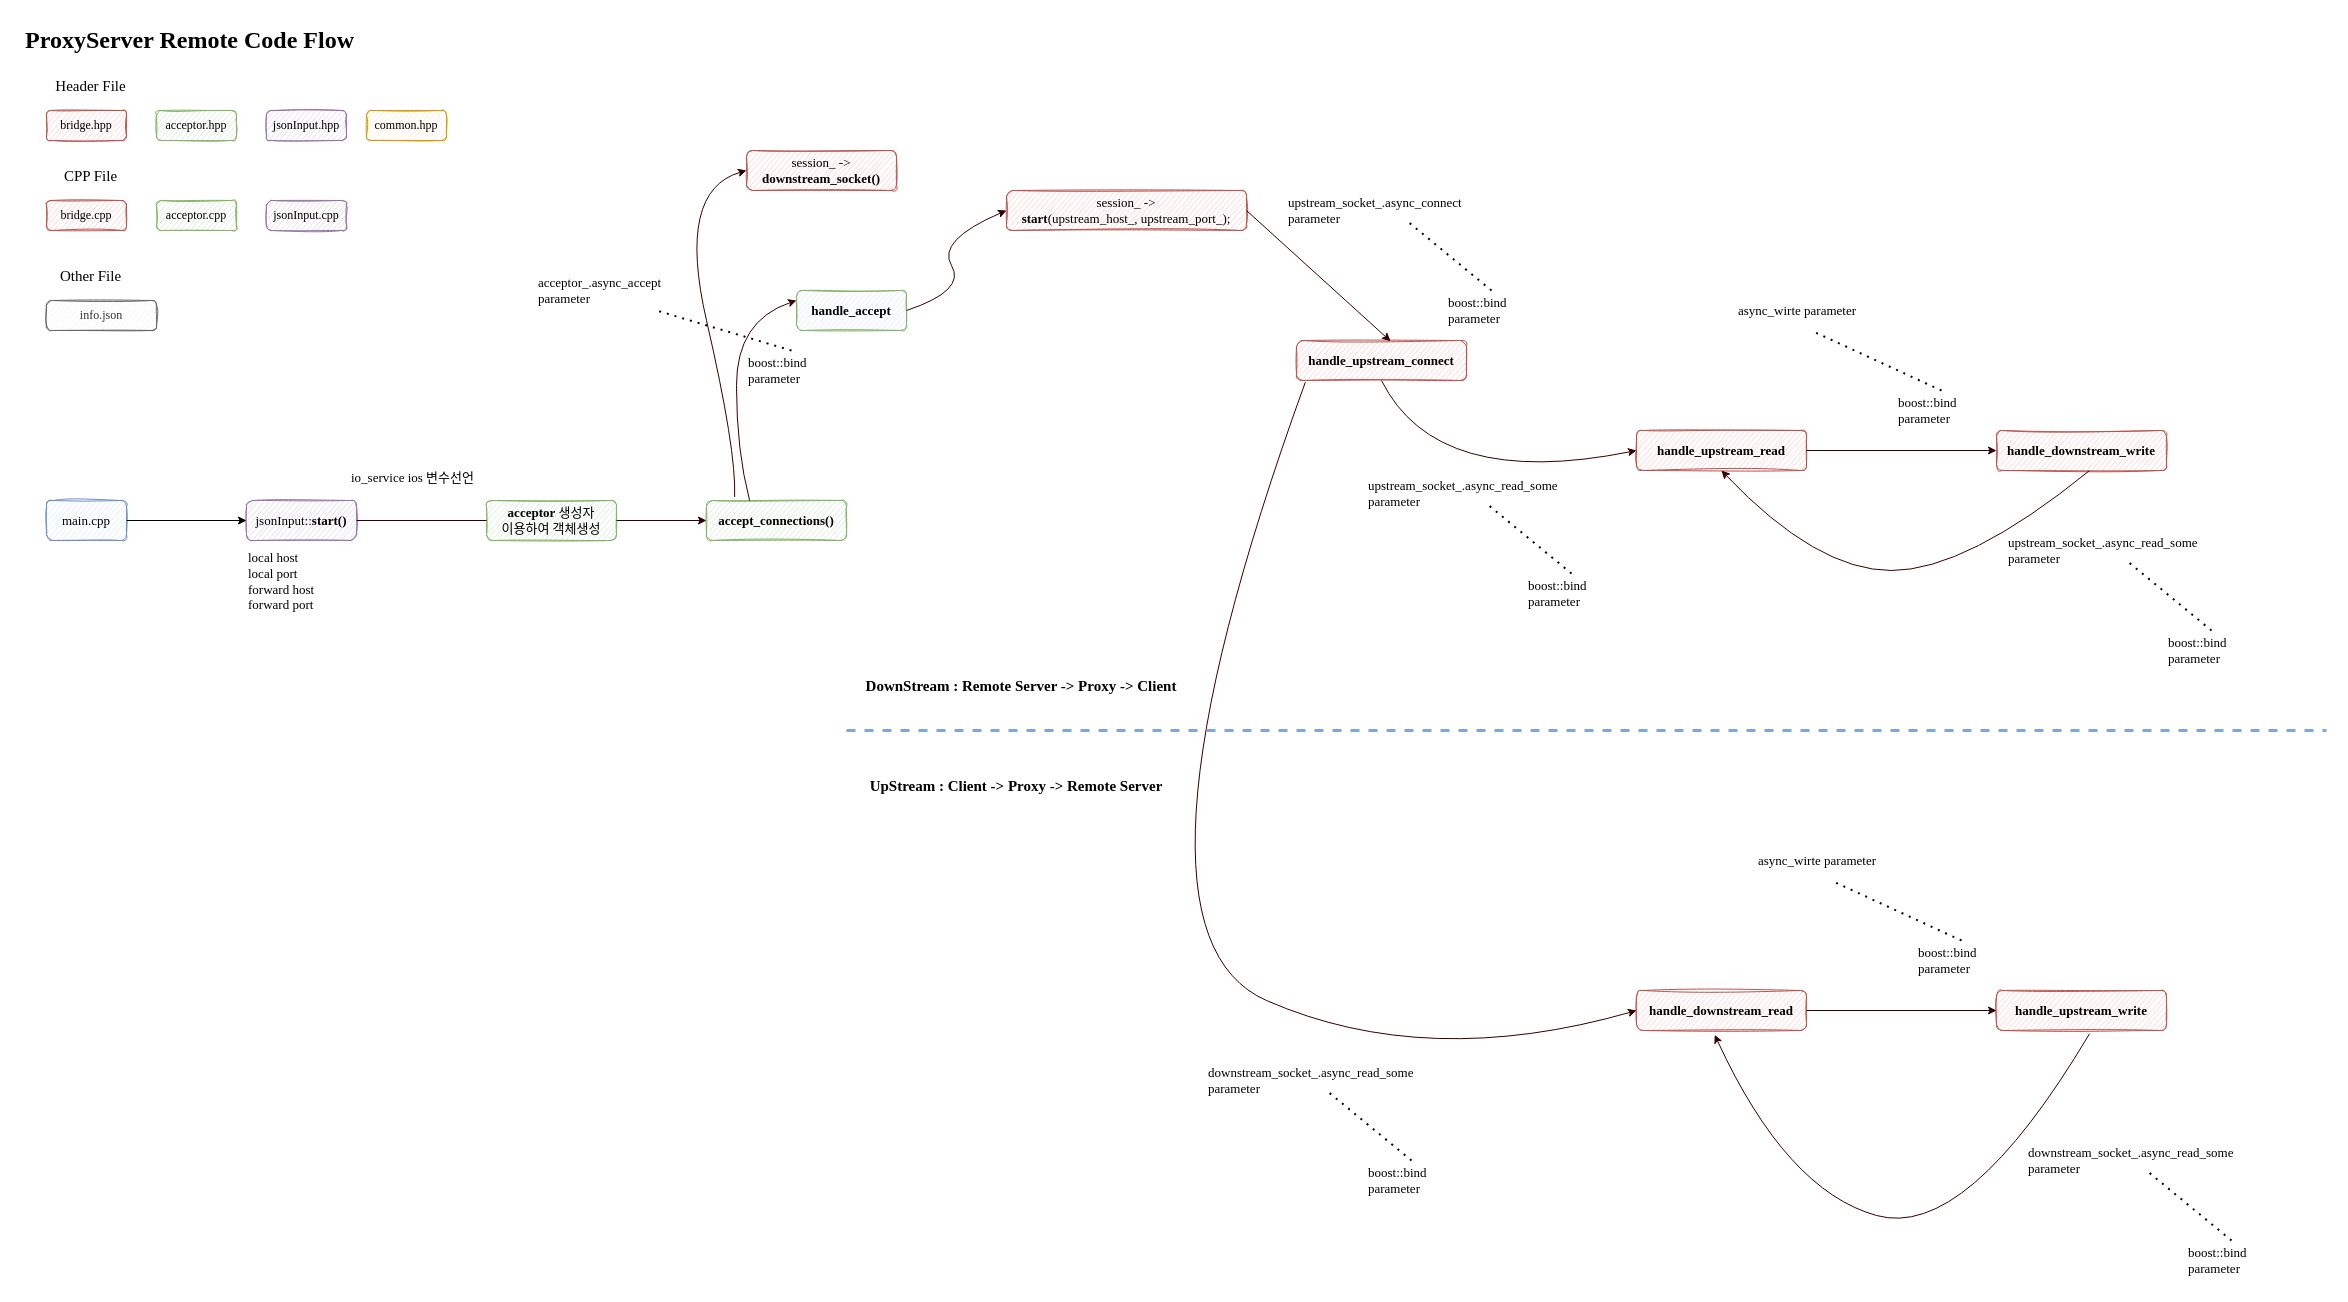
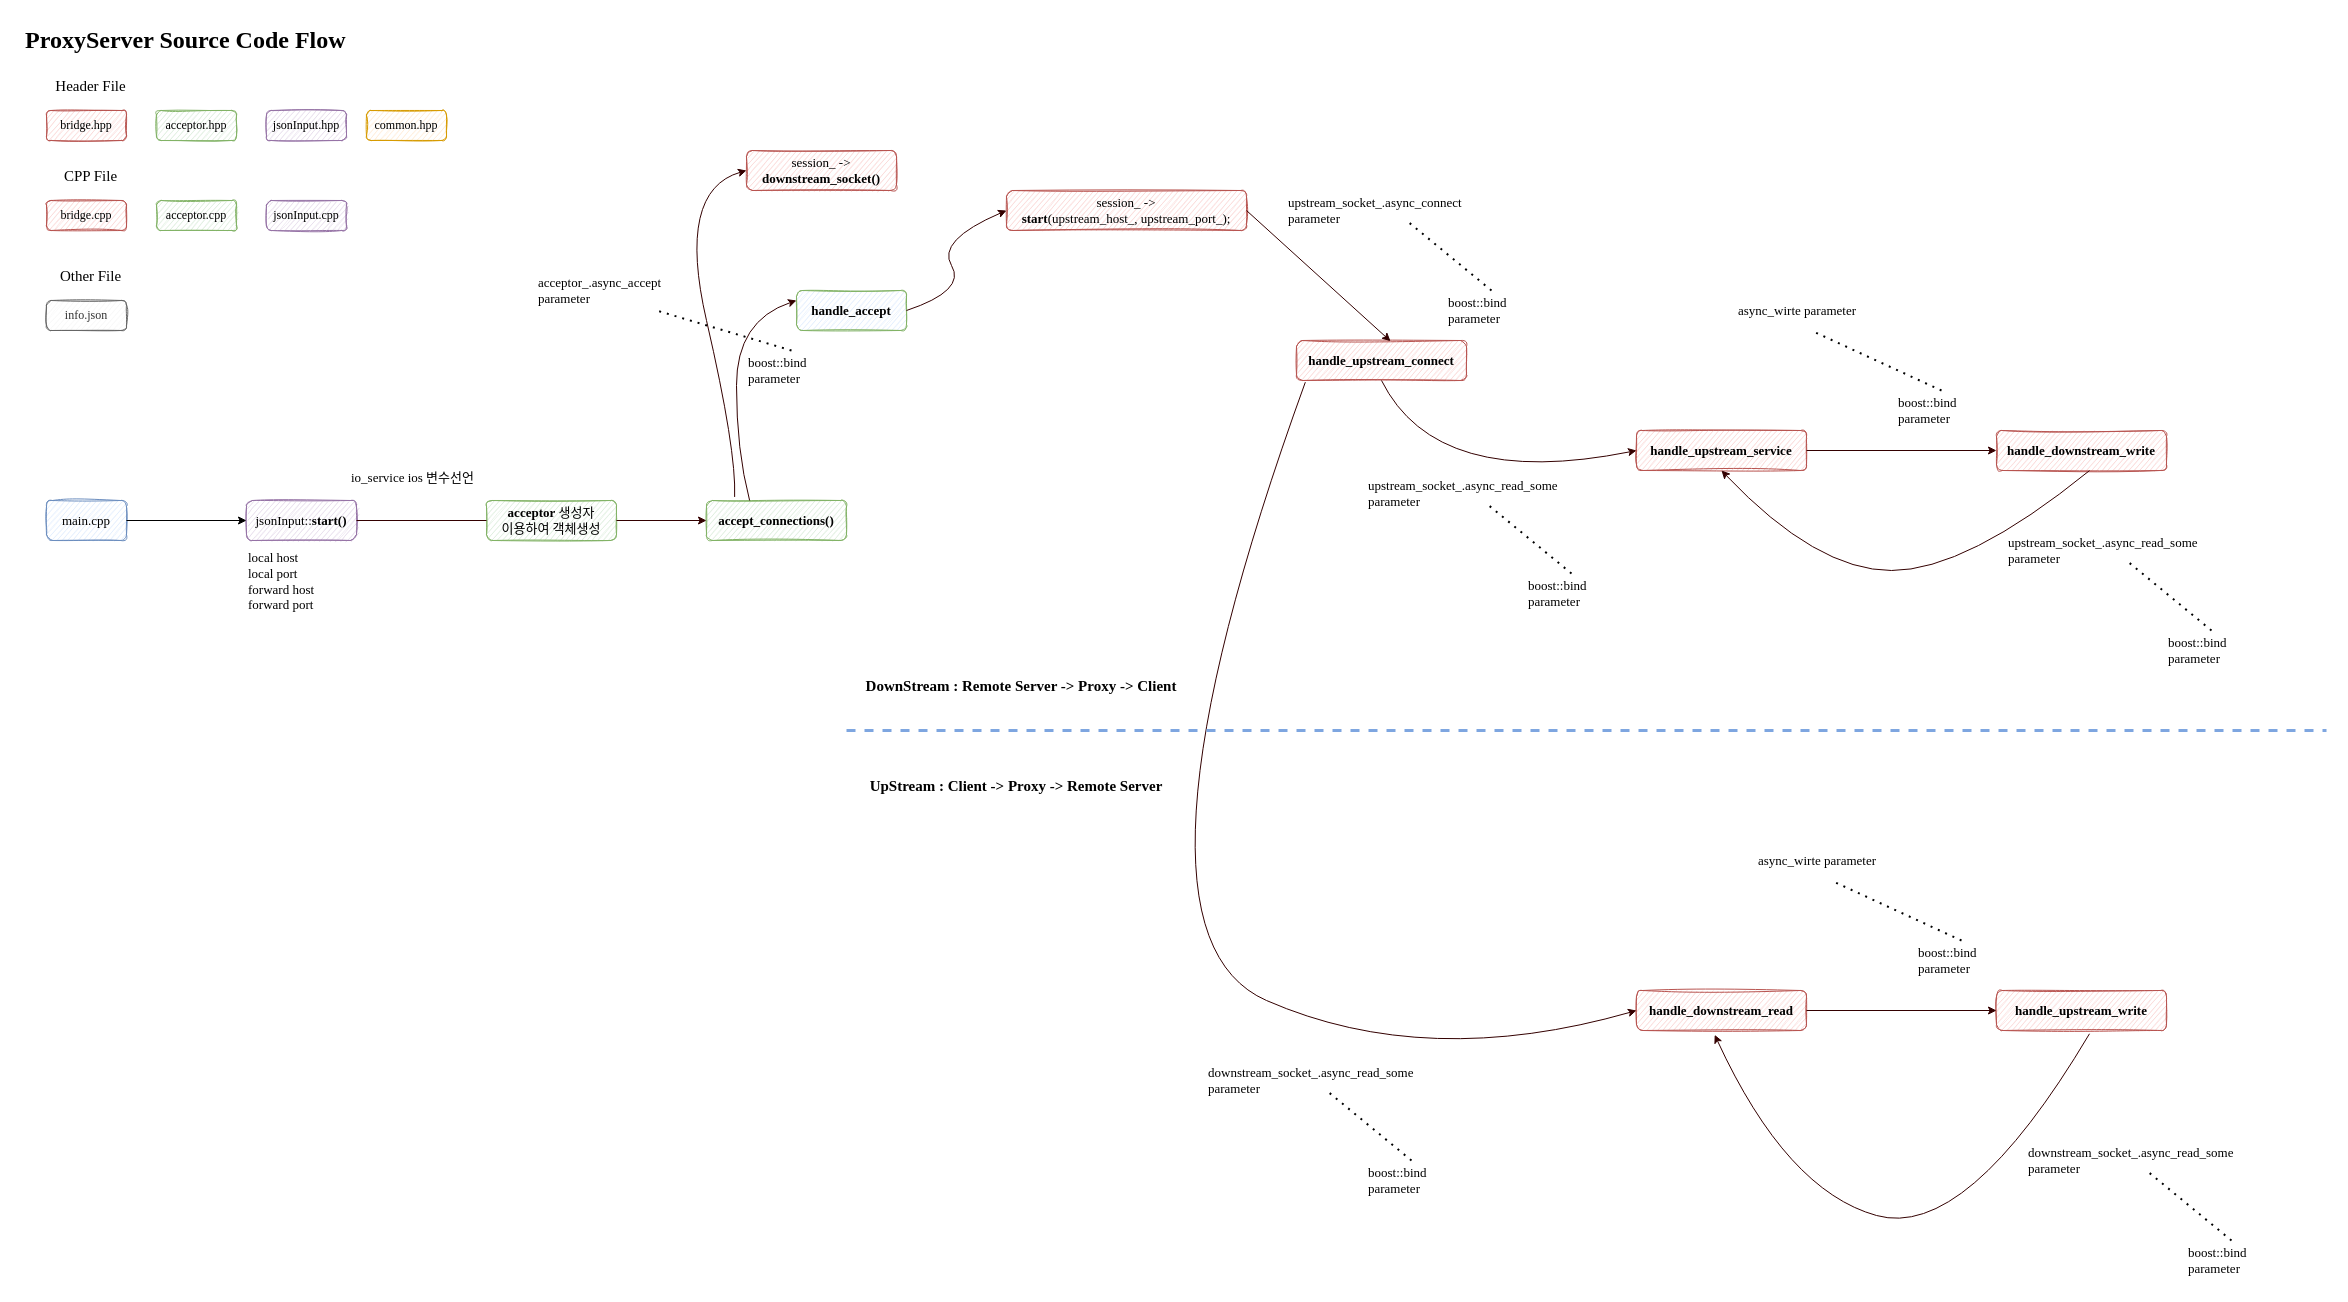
node "ProxyServer Remote Code Flow": label "ProxyServer Remote Code Flow" -> "ProxyServer Source Code Flow"
node "info.json": size 110x30 -> 80x30
node "handle_upstream_read": label "handle_upstream_read" -> "handle_upstream_service"
